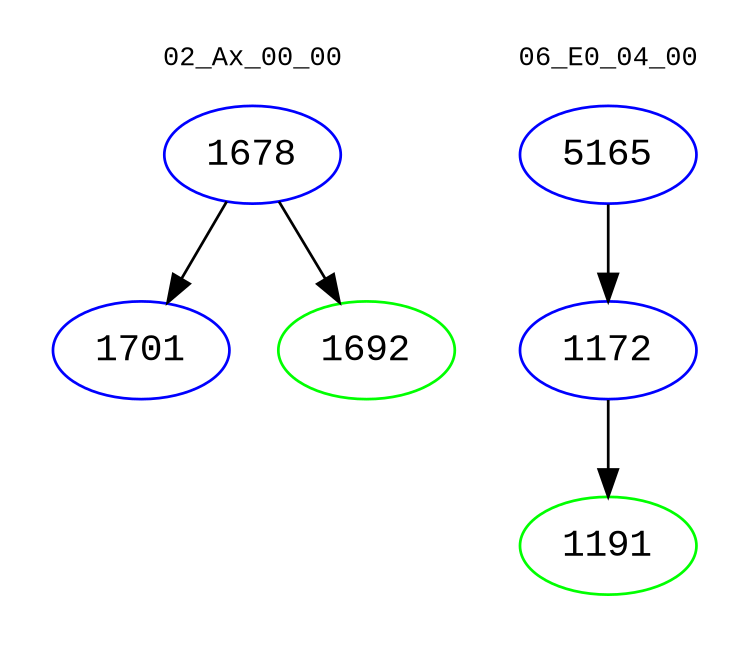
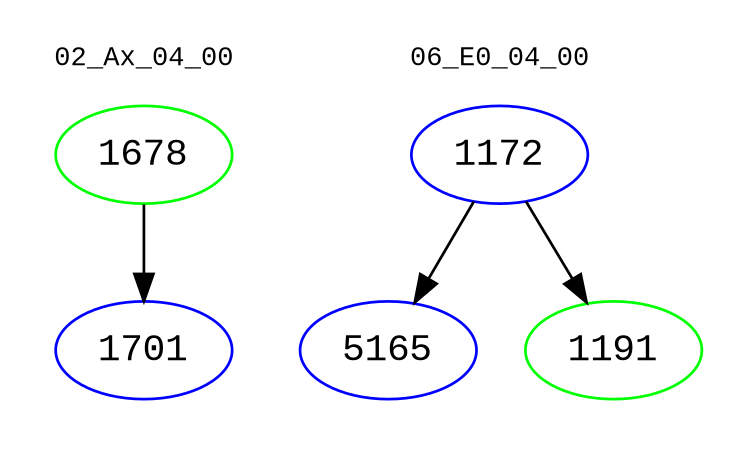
cluster "02_Ax_00_00": label "02_Ax_00_00" -> "02_Ax_04_00"
node "1678": color blue -> green
edge "5165" -> "1172": reversed
node "1692": removed
